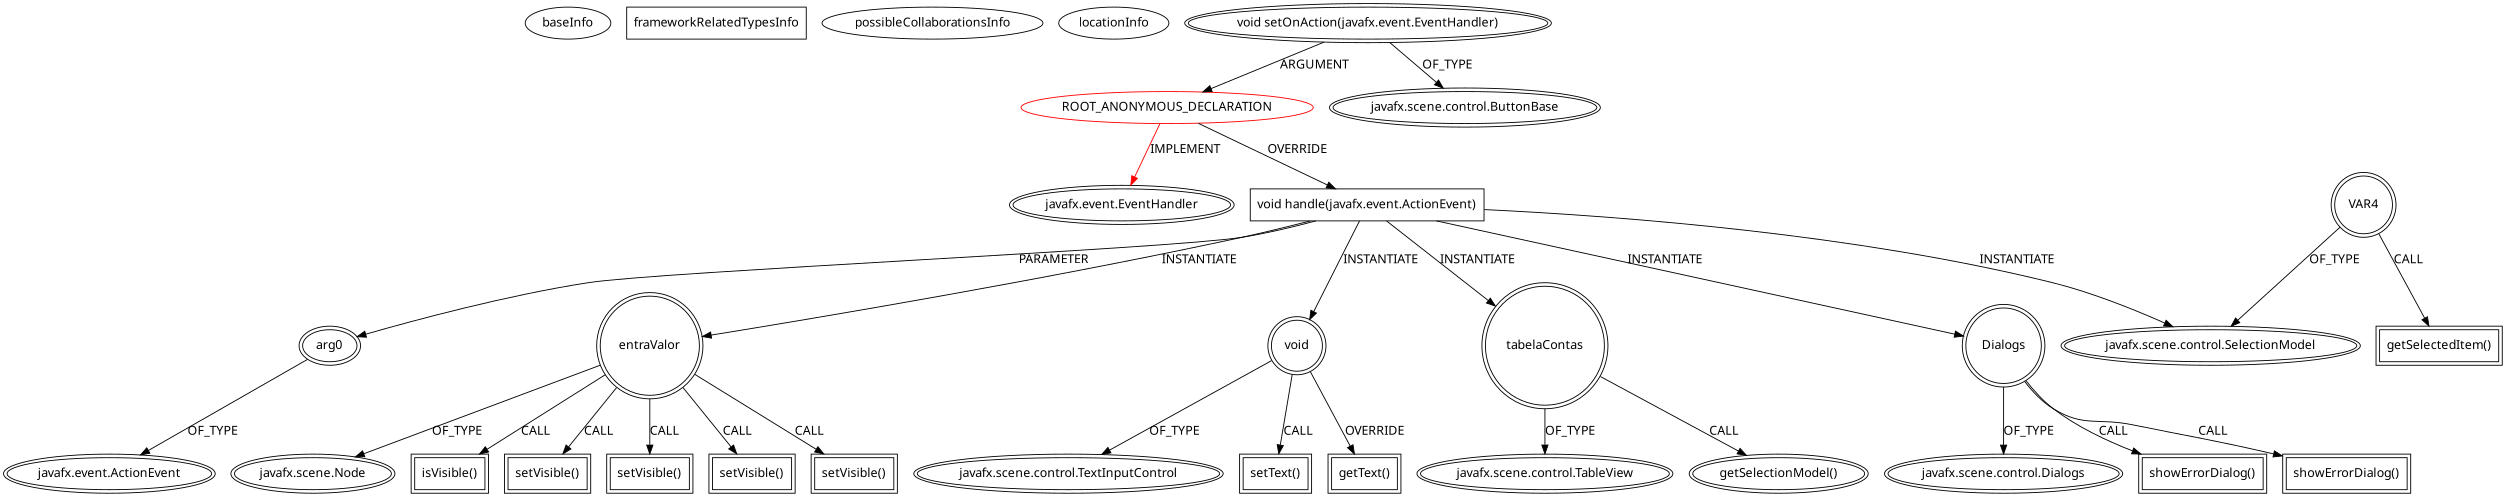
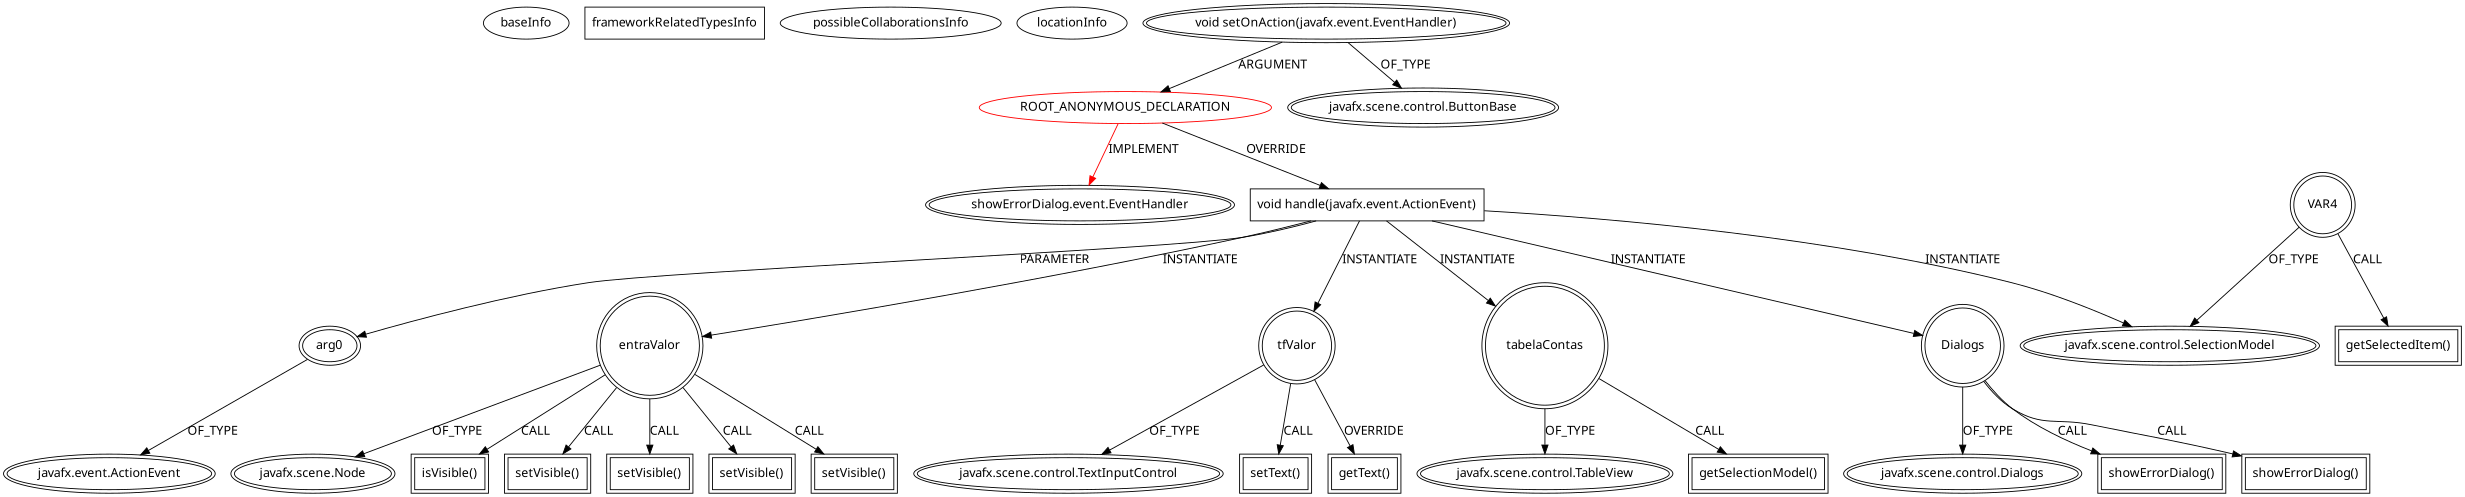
node "javafx.event.EventHandler": label "javafx.event.EventHandler" -> "showErrorDialog.event.EventHandler"
node "void": label "void" -> "tfValor"
node "getSelectionModel()": shape ellipse -> box
